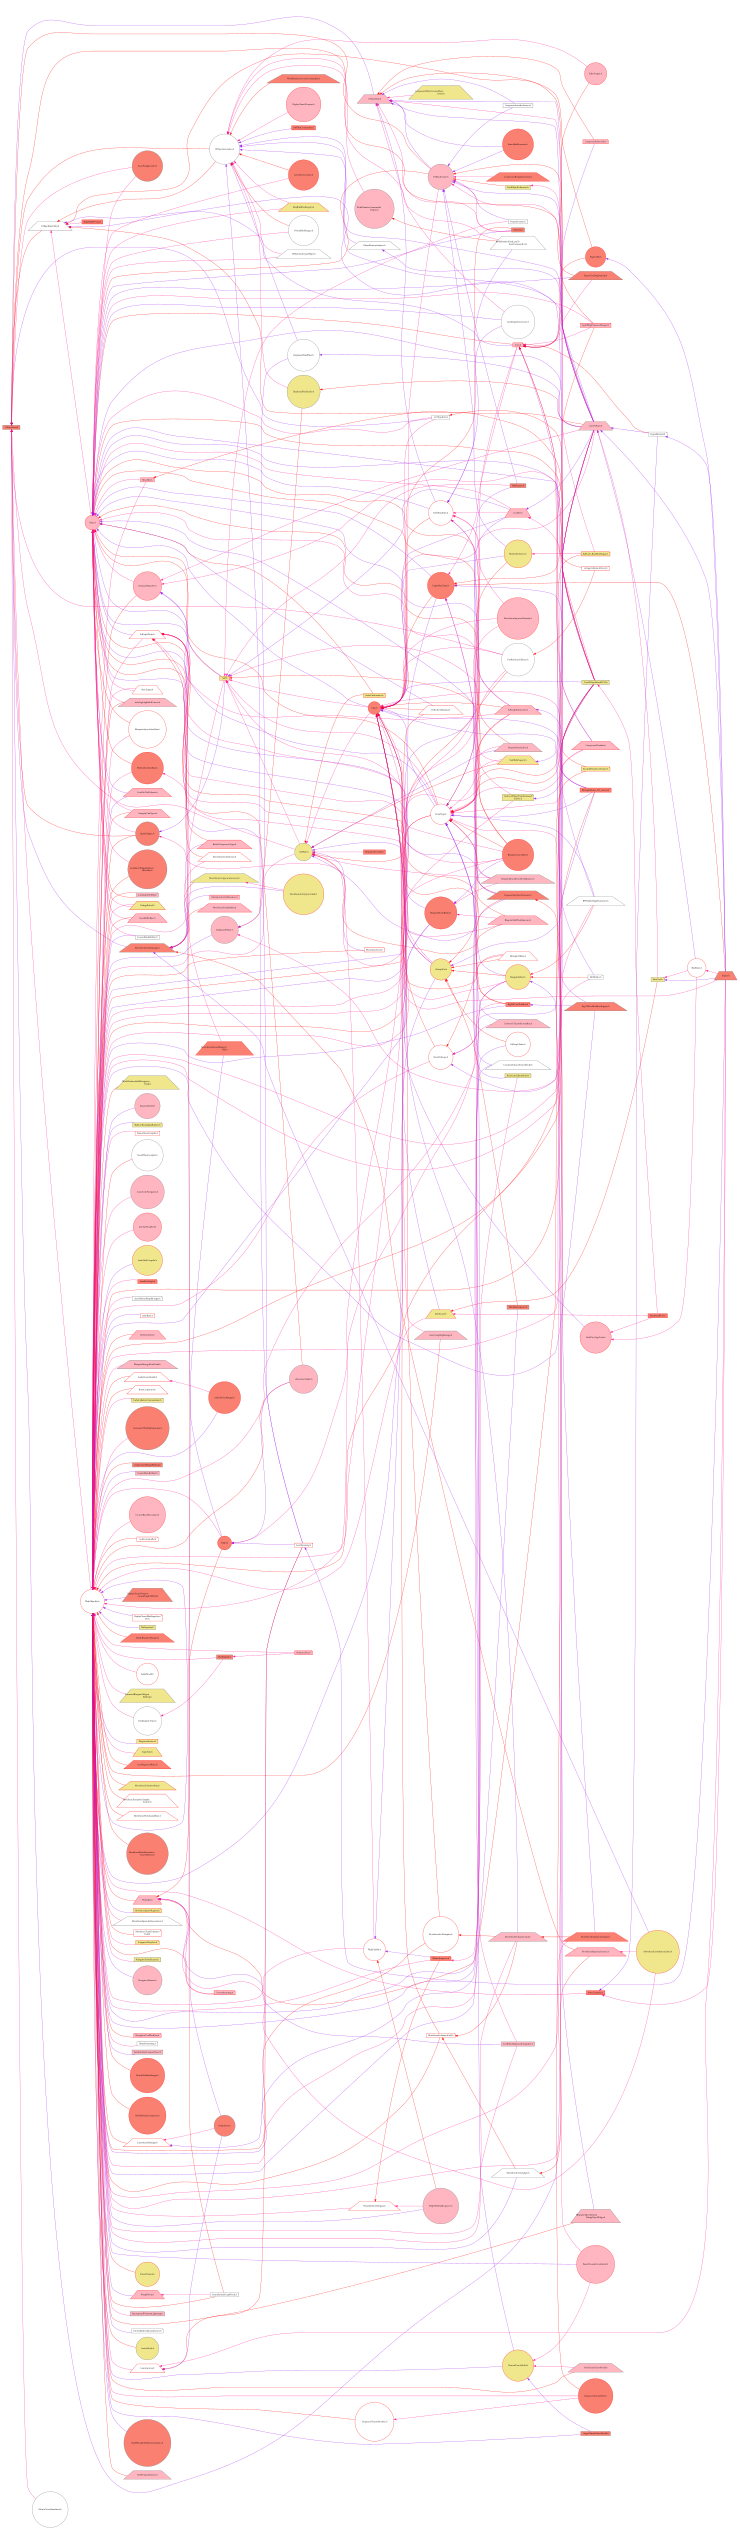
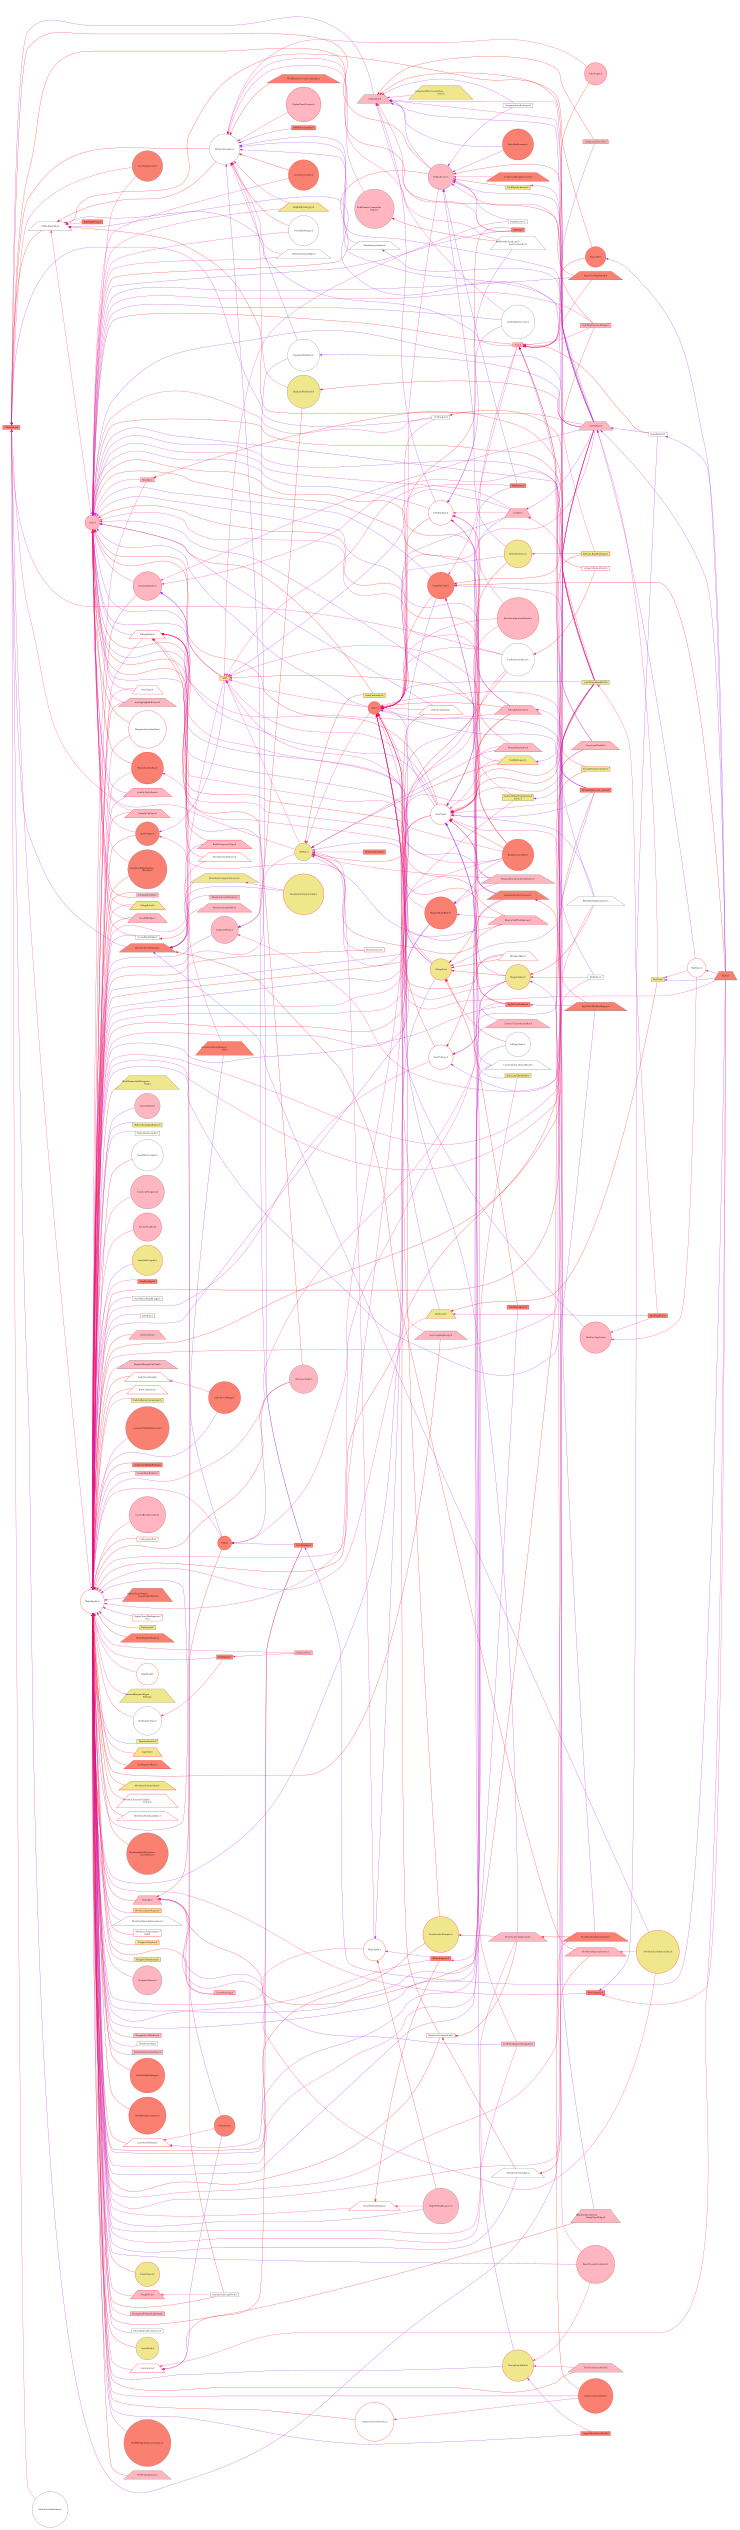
edge "SparseDelegate.h" -> "UObjectArray.h": removed
edge "MovieSceneComponentAccessors.h" -> "MovieSceneEntityManager.h": now "MovieSceneComponentAccessors.h" -> "ContentBundleEditor.h"
node "EdGraphToken.h": color red -> grey40
node "LevelStreaming.h": fillcolor white -> salmon
node "MovieSceneEvalTemplate.h": fillcolor white -> khaki
